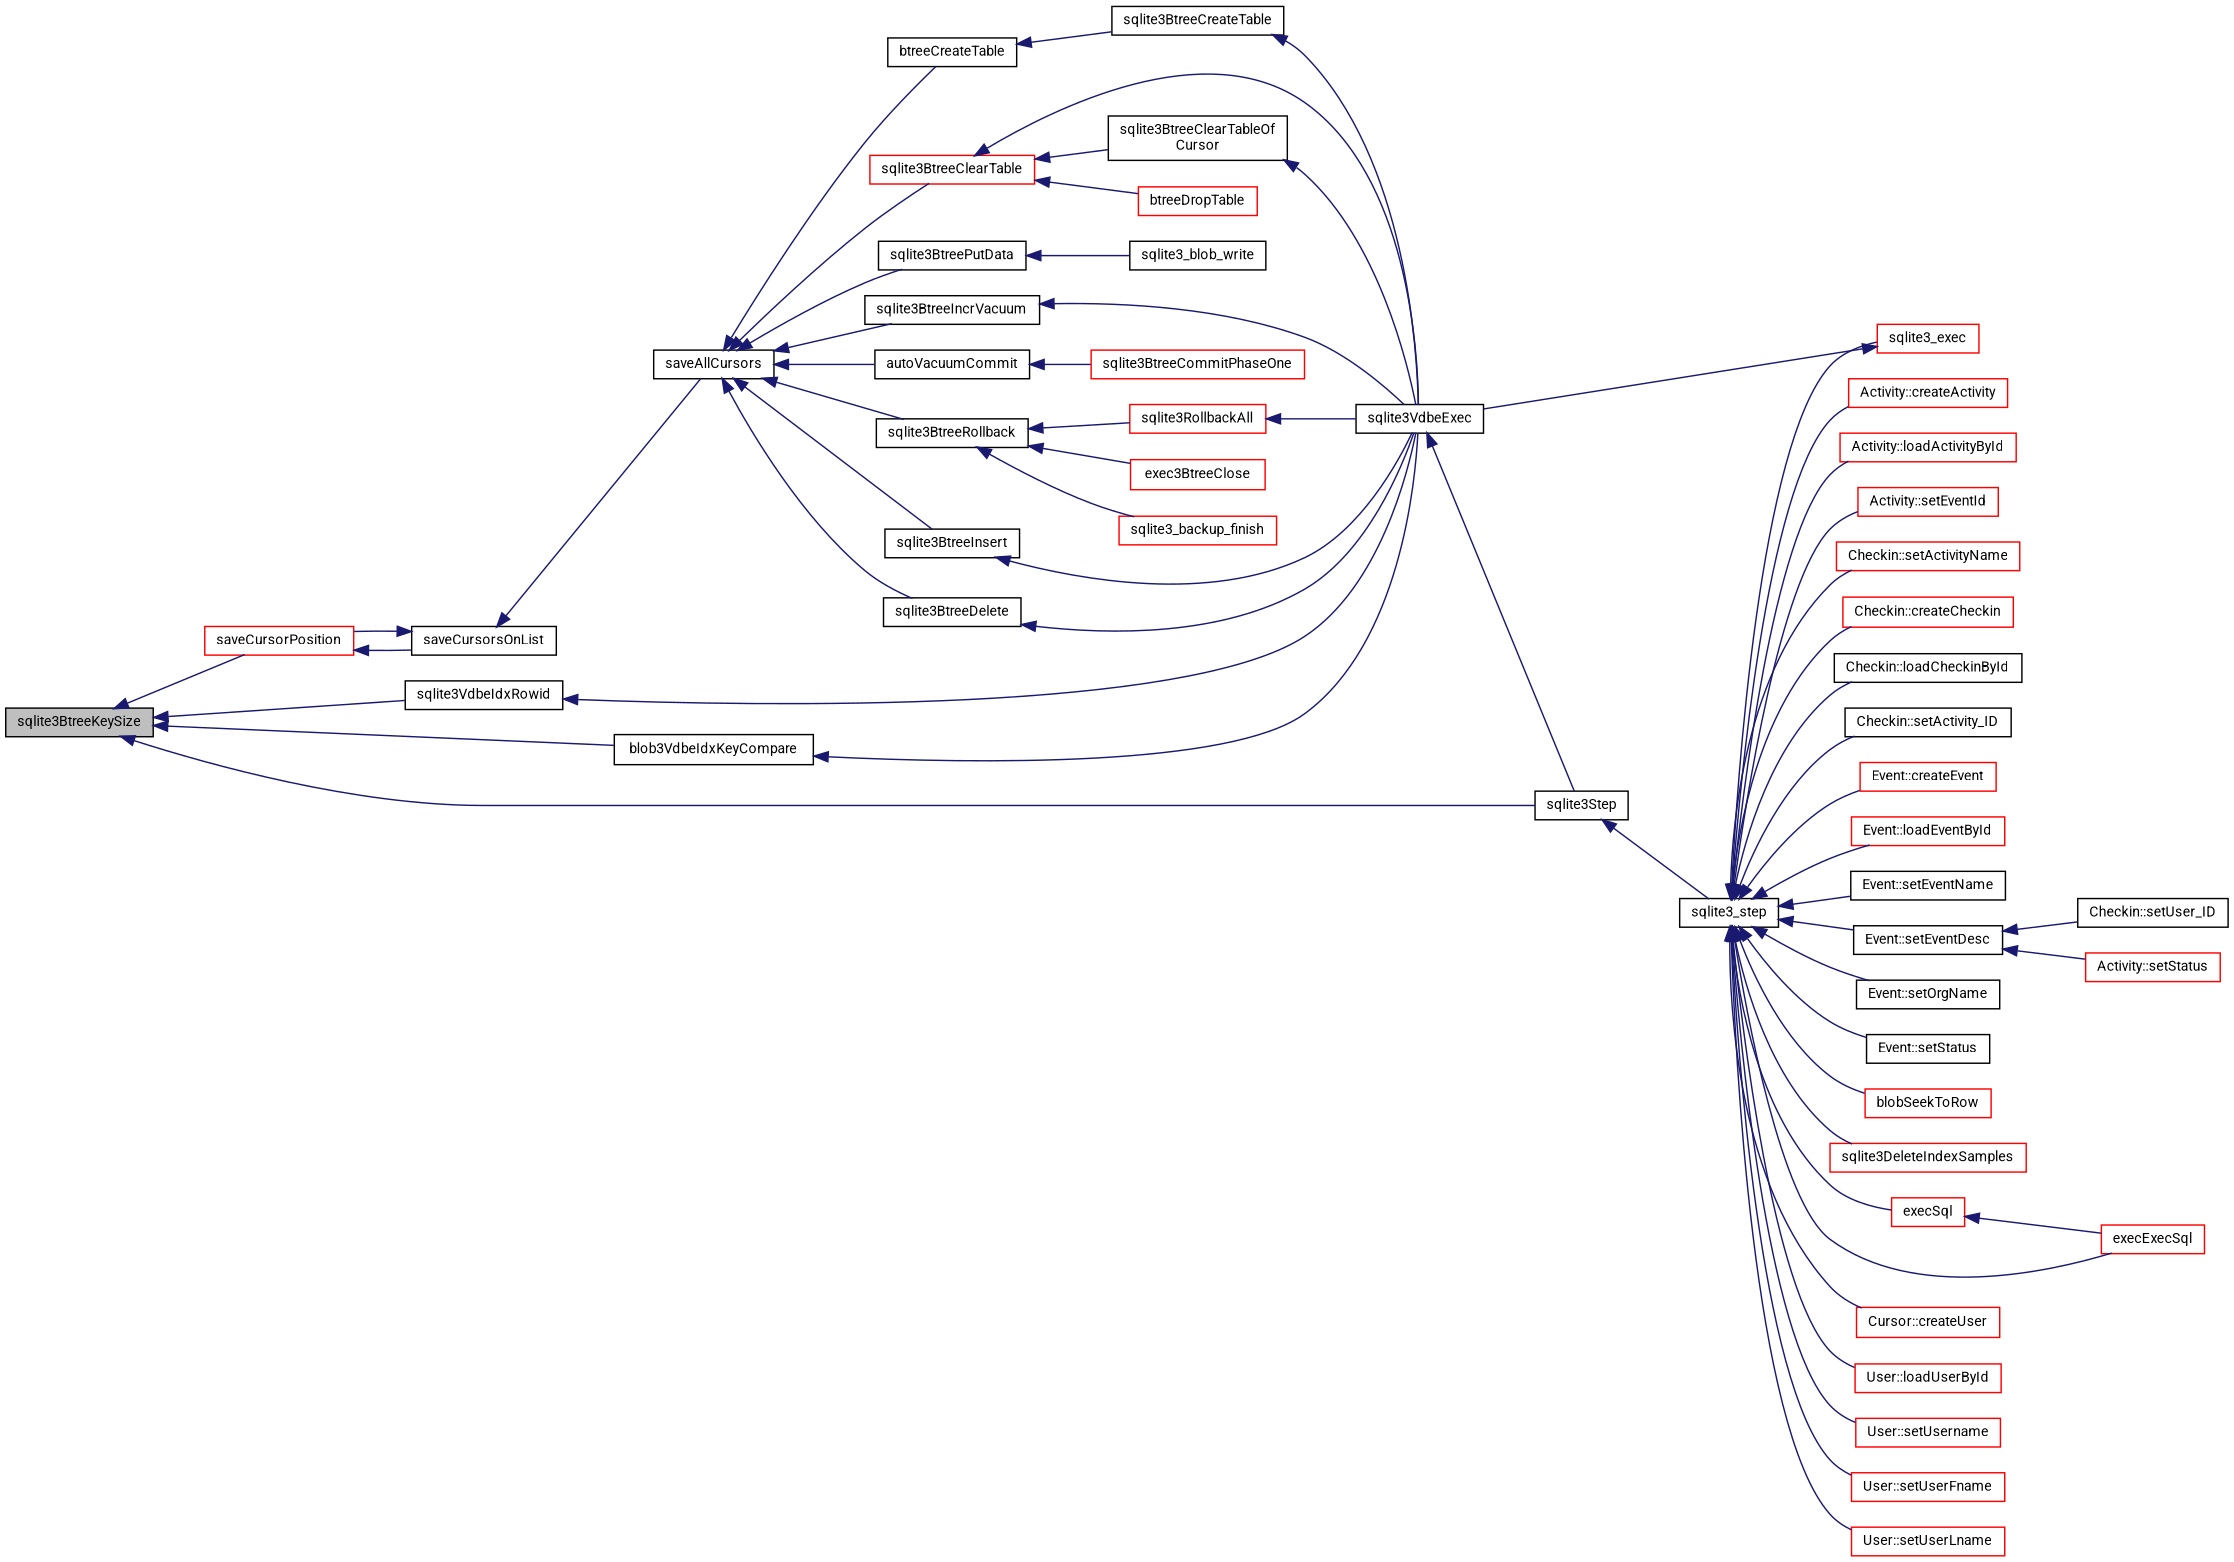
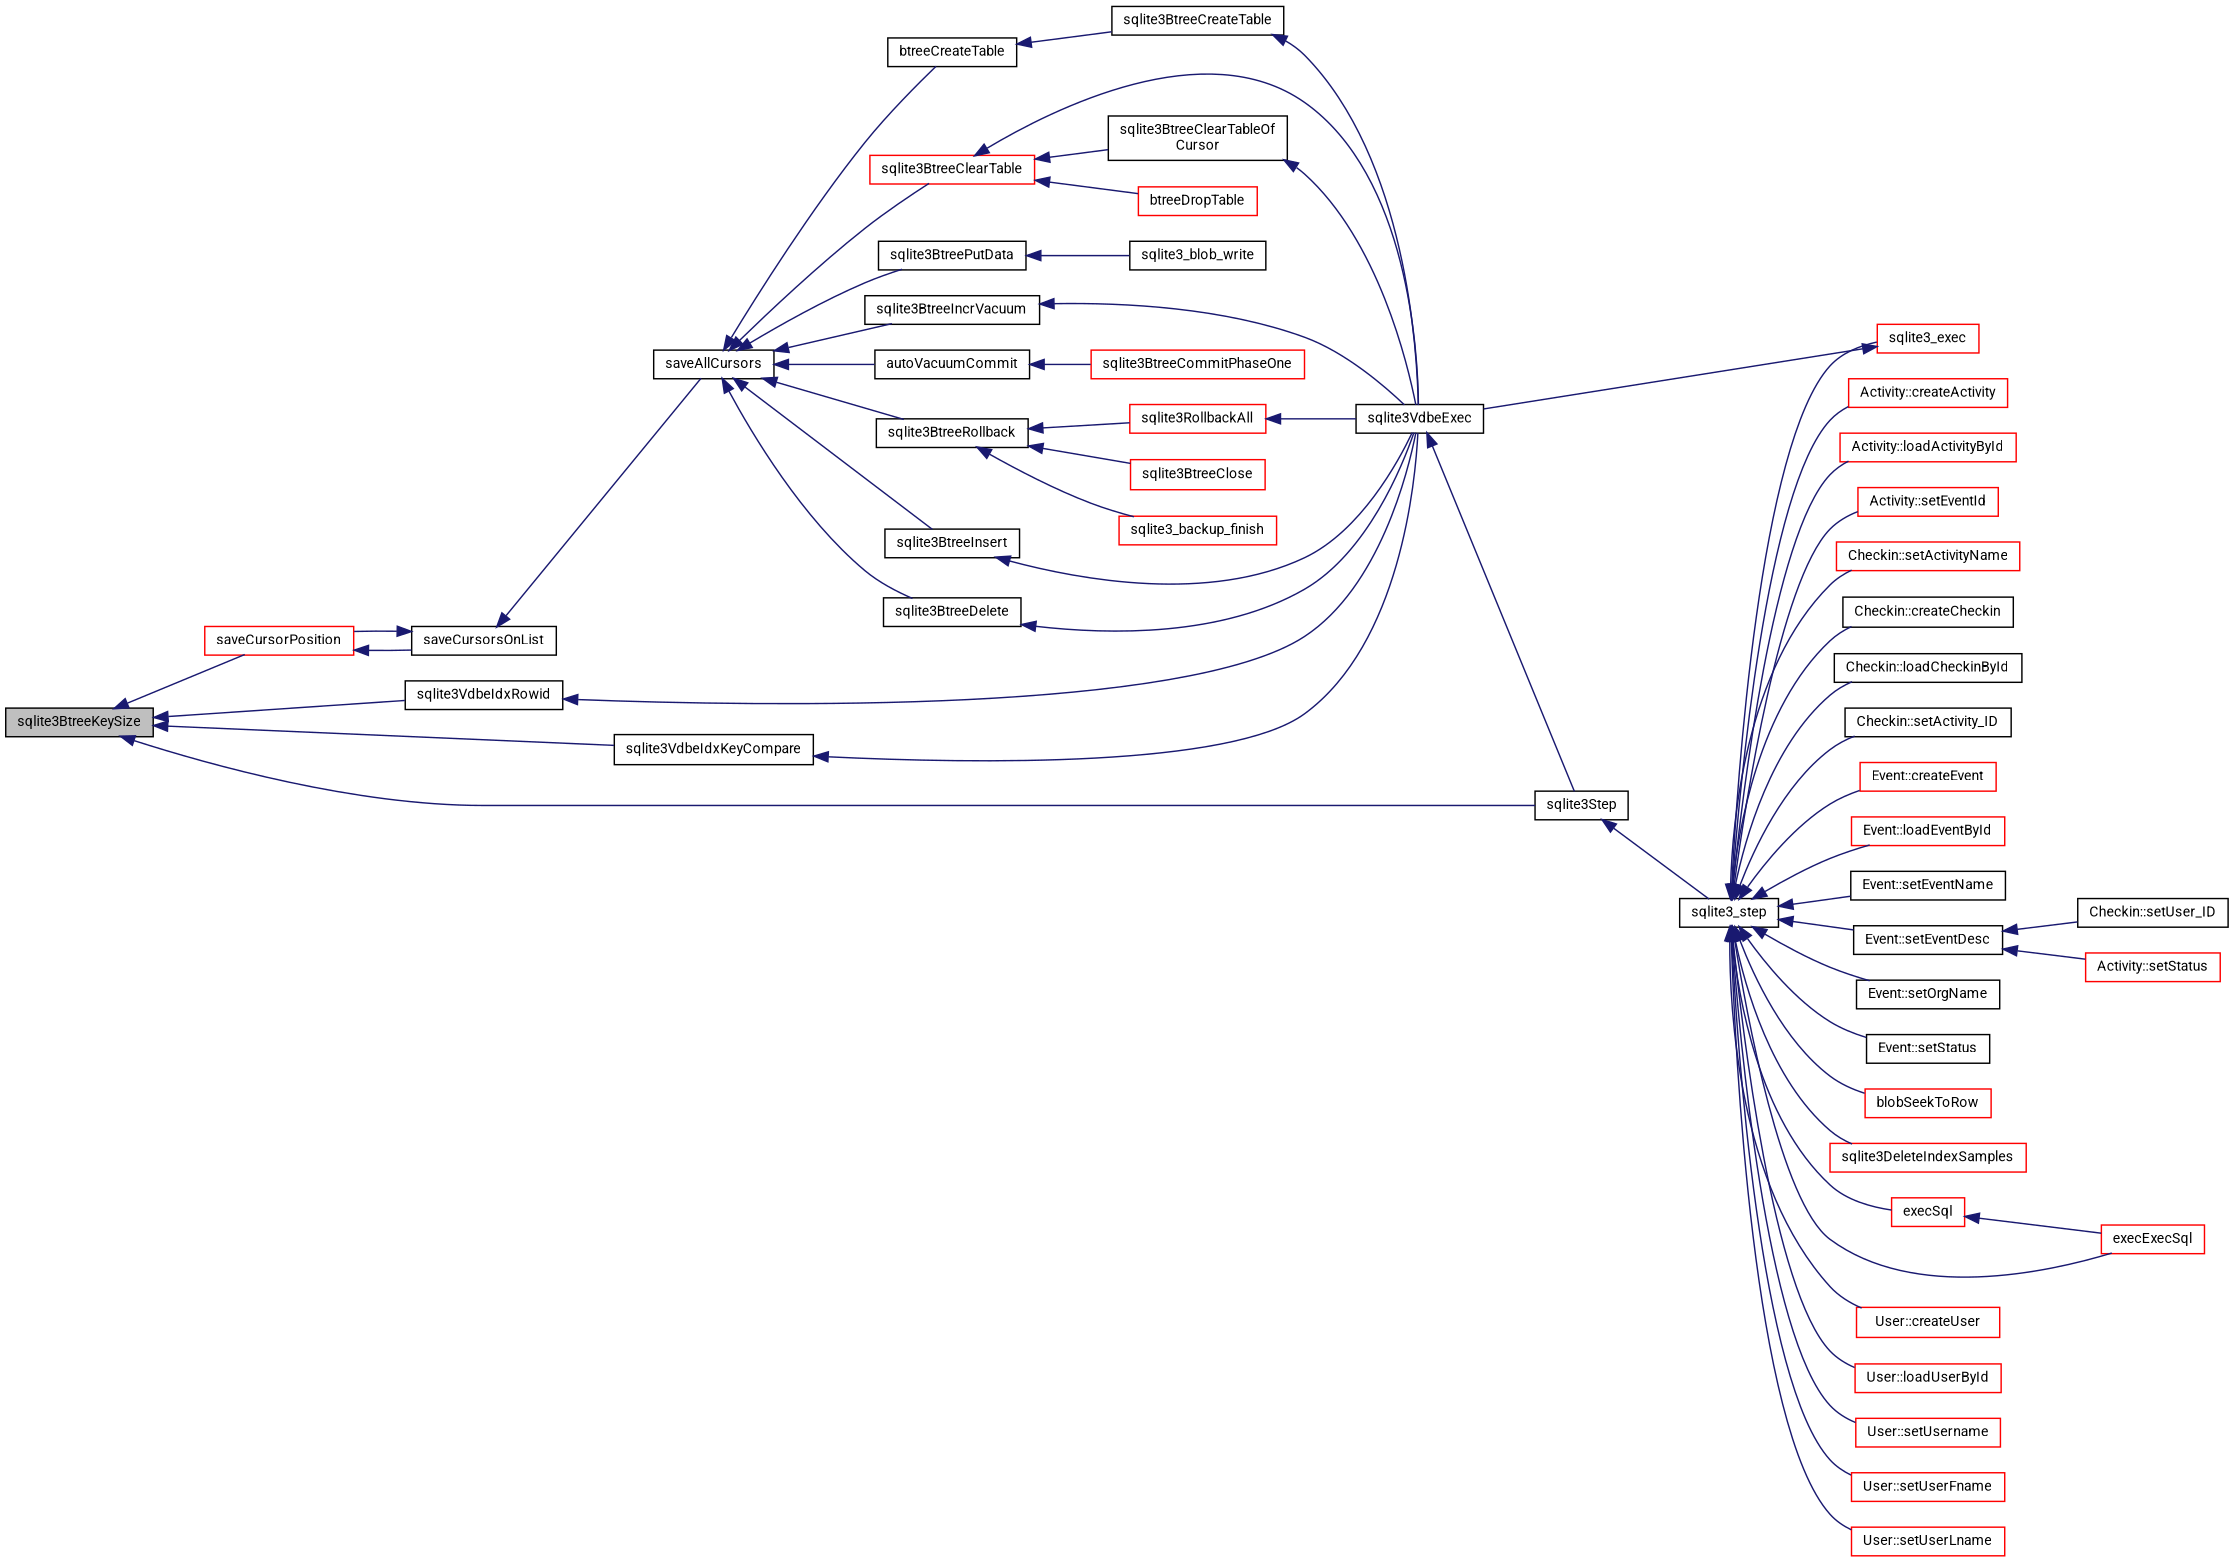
node "exec3BtreeClose": label "exec3BtreeClose" -> "sqlite3BtreeClose"
node "Checkin::createCheckin": color red -> black
node "blob3VdbeIdxKeyCompare": label "blob3VdbeIdxKeyCompare" -> "sqlite3VdbeIdxKeyCompare"
node "Cursor::createUser": label "Cursor::createUser" -> "User::createUser"
